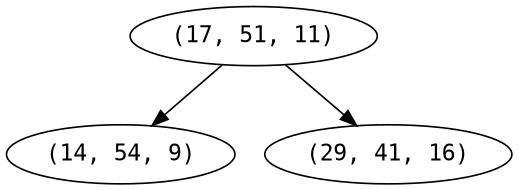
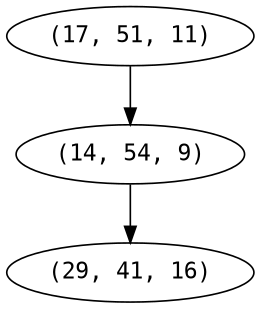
edge "(17, 51, 11)" -> "(29, 41, 16)": now "(14, 54, 9)" -> "(29, 41, 16)"
